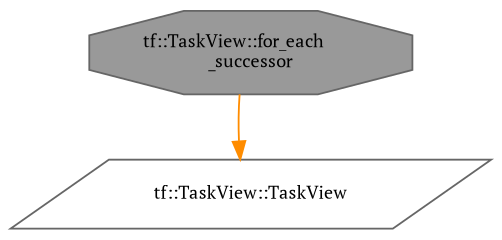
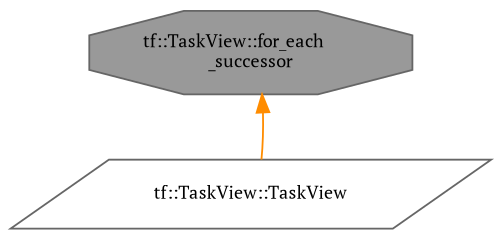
edge "tf::TaskView::for_each _successor" -> "tf::TaskView::TaskView": reversed
